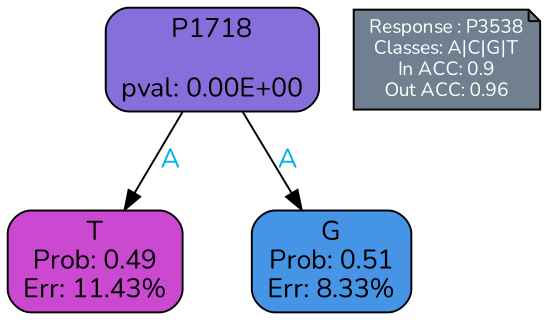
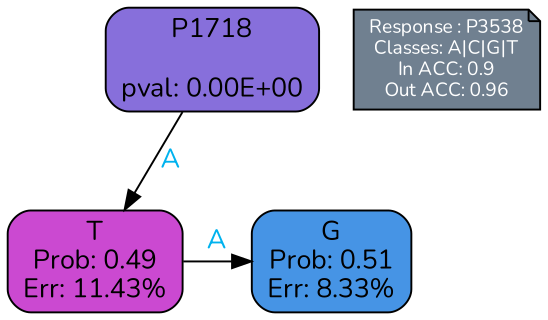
edge "P1718 pval: 0.00E+00" -> "G Prob: 0.51 Err: 8.33%": now "T Prob: 0.49 Err: 11.43%" -> "G Prob: 0.51 Err: 8.33%"
